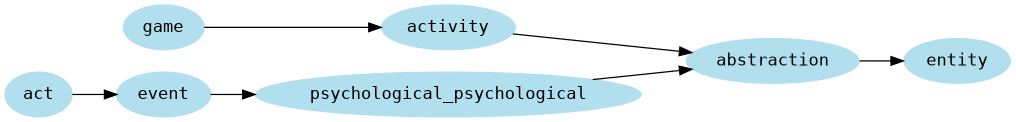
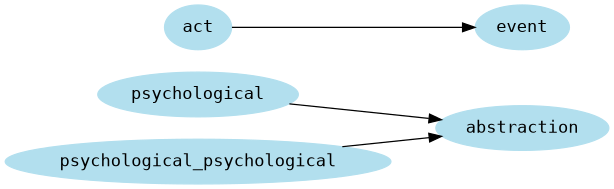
node "game": removed
node "activity": label "activity" -> "psychological"
node "entity": removed
edge "event" -> "psychological_psychological": removed
